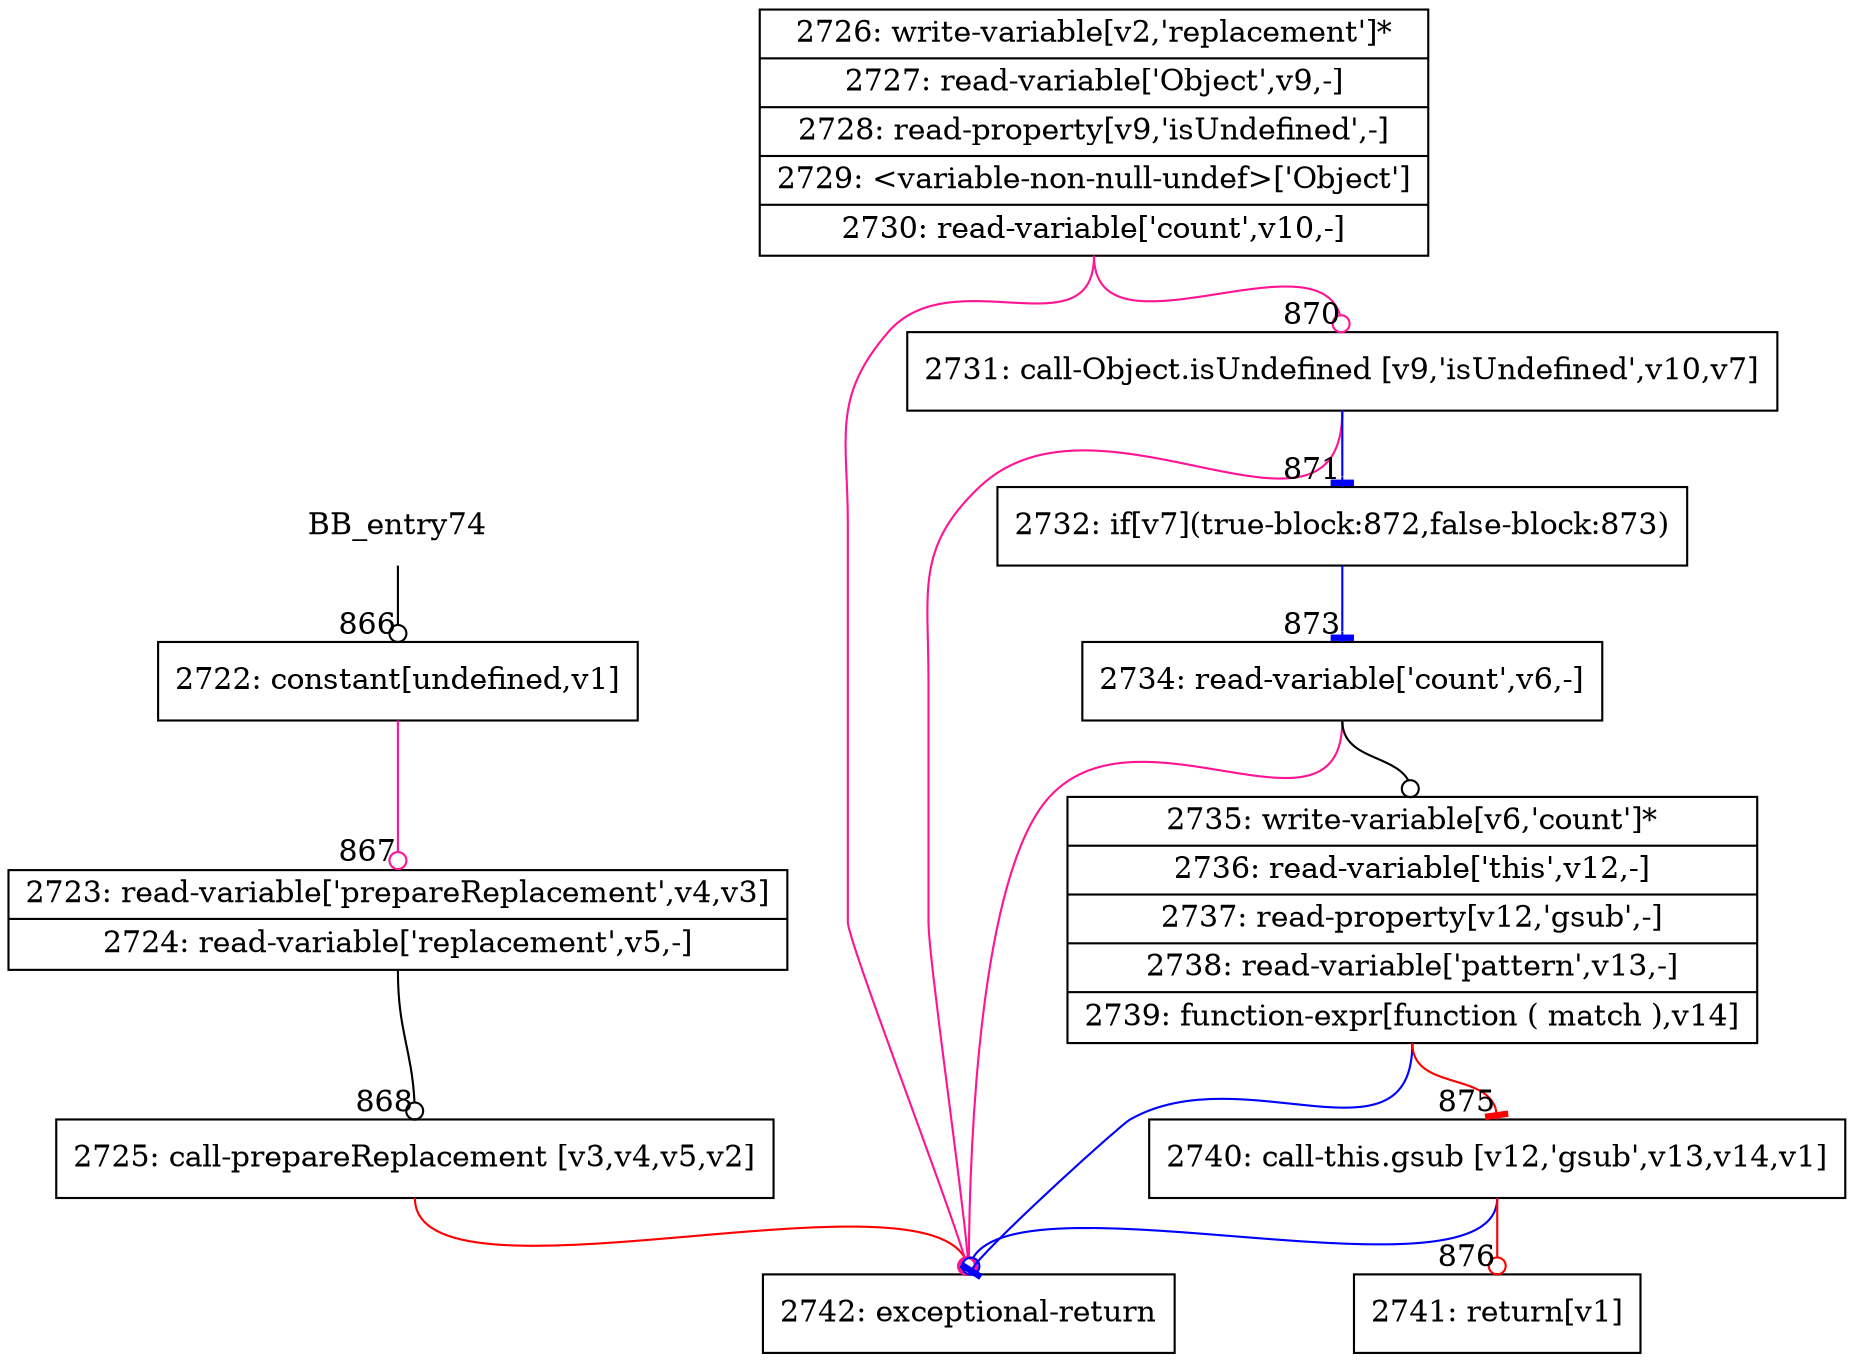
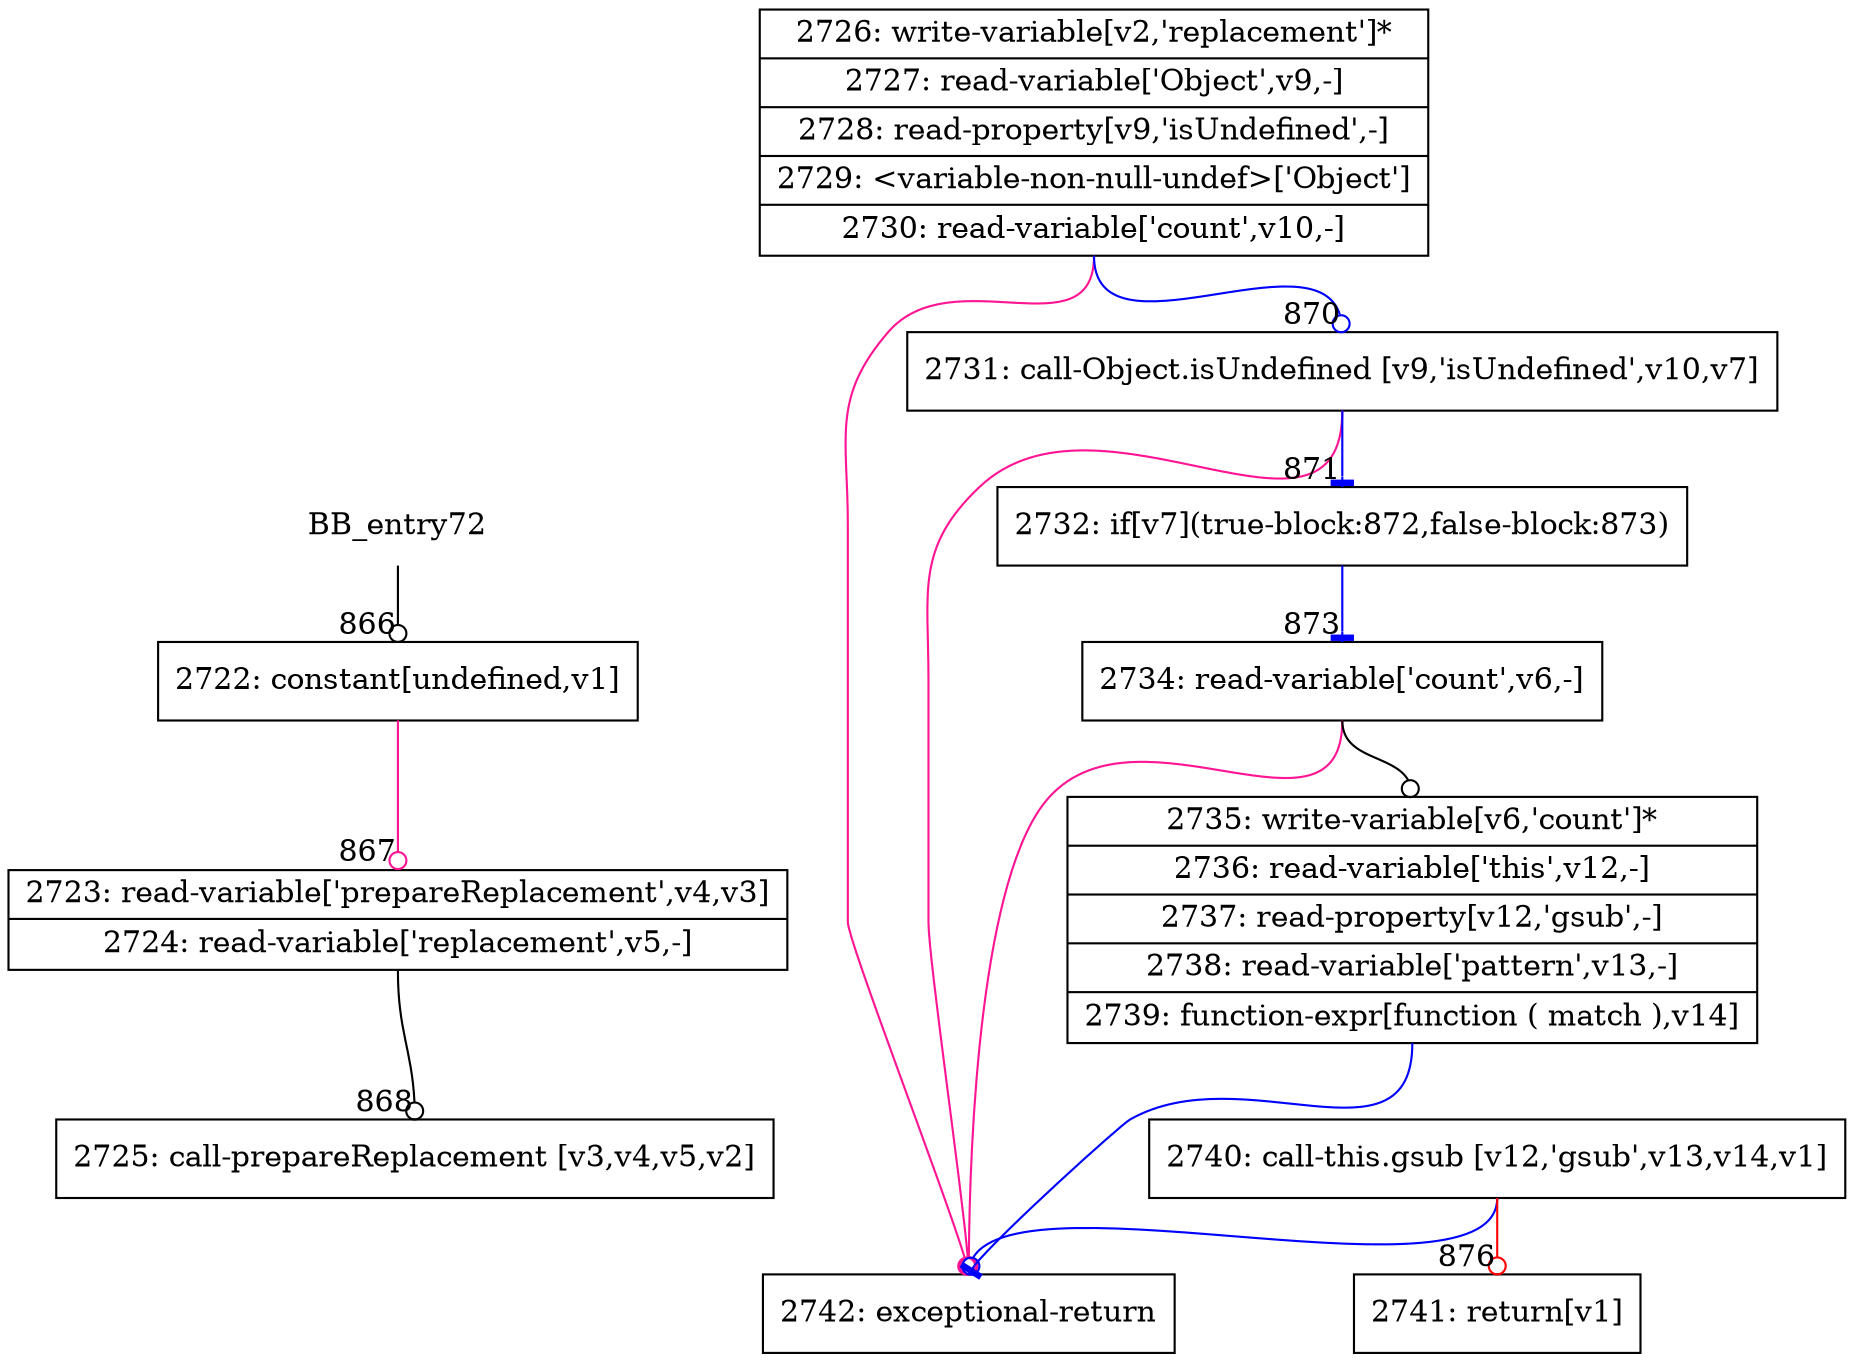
edge "2726: write-variable[v2,'replacement']*" -> "2731: call-Object.isUndefined [v9,'isUndefined',v10,v7]": color deeppink -> blue
node "BB_entry74": label "BB_entry74" -> "BB_entry72"
edge "2735: write-variable[v6,'count']*" -> "2740: call-this.gsub [v12,'gsub',v13,v14,v1]": removed
edge "2725: call-prepareReplacement [v3,v4,v5,v2]" -> "2742: exceptional-return": removed
